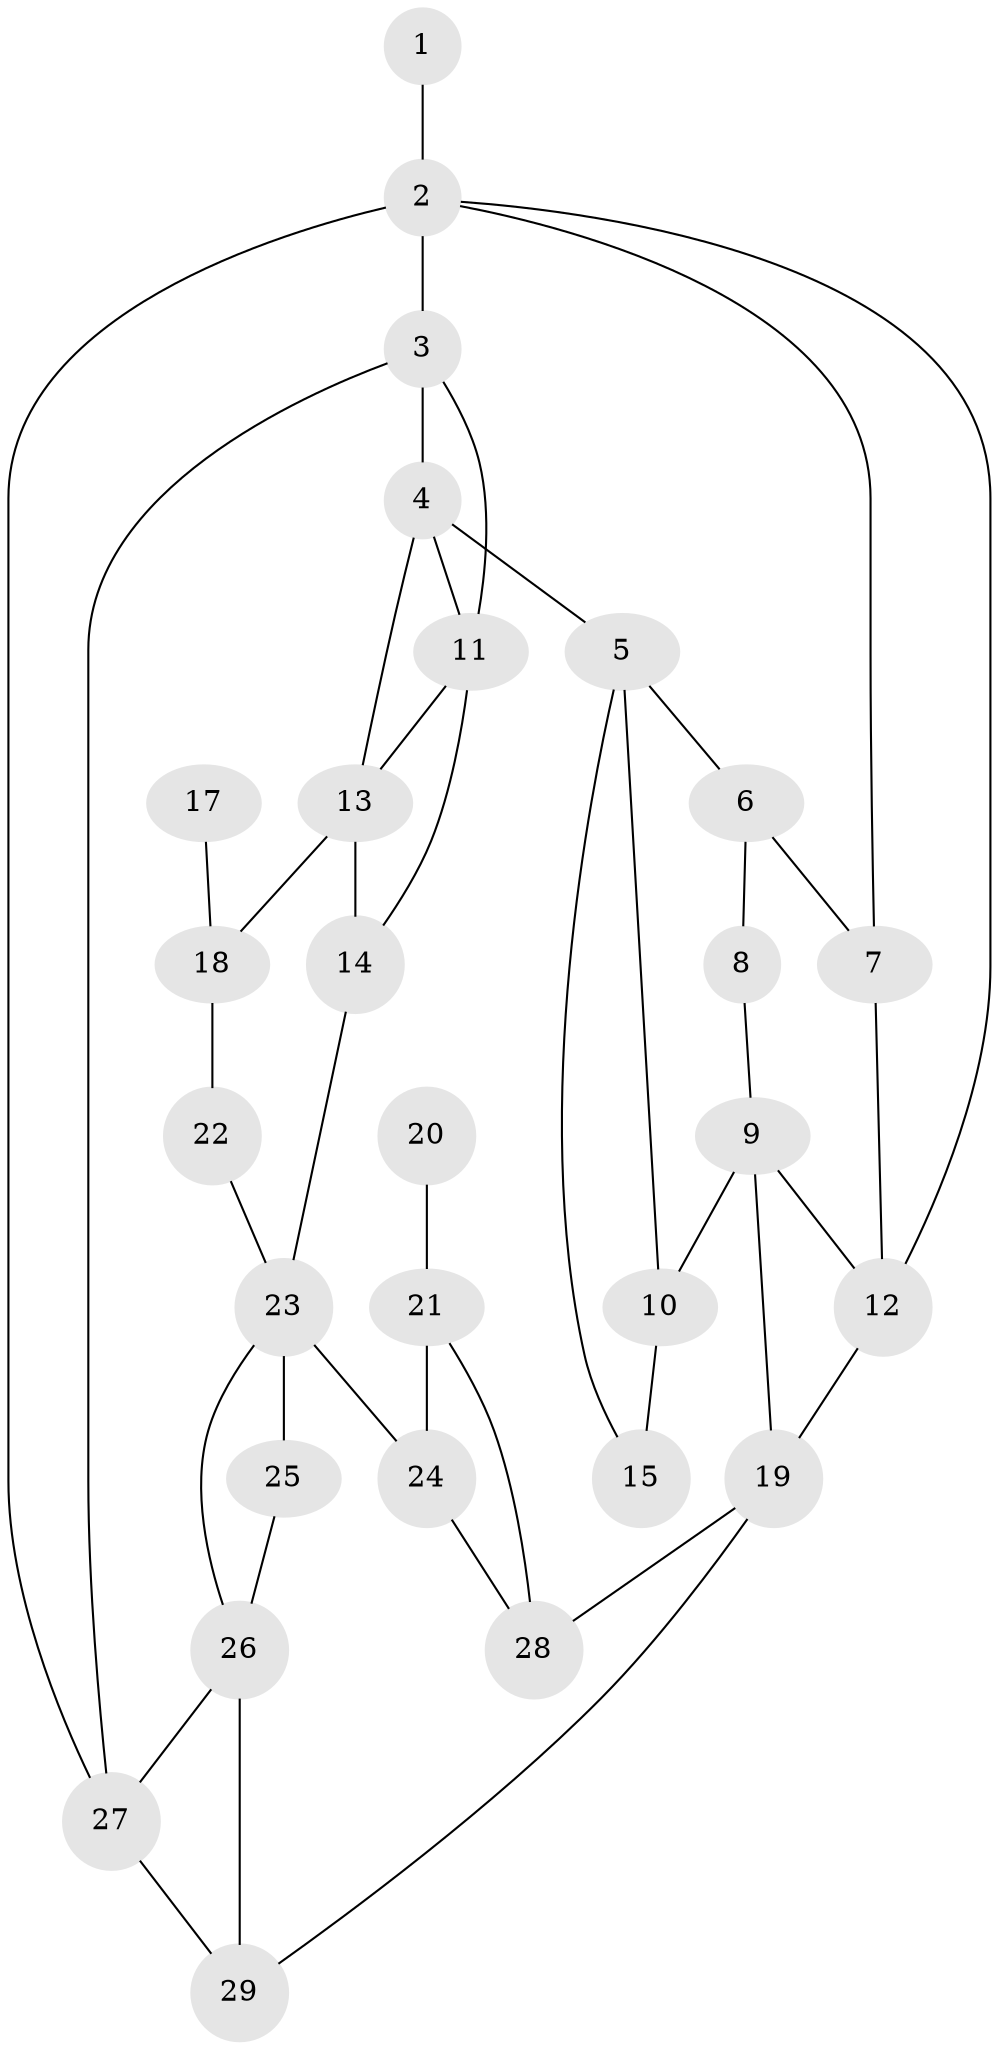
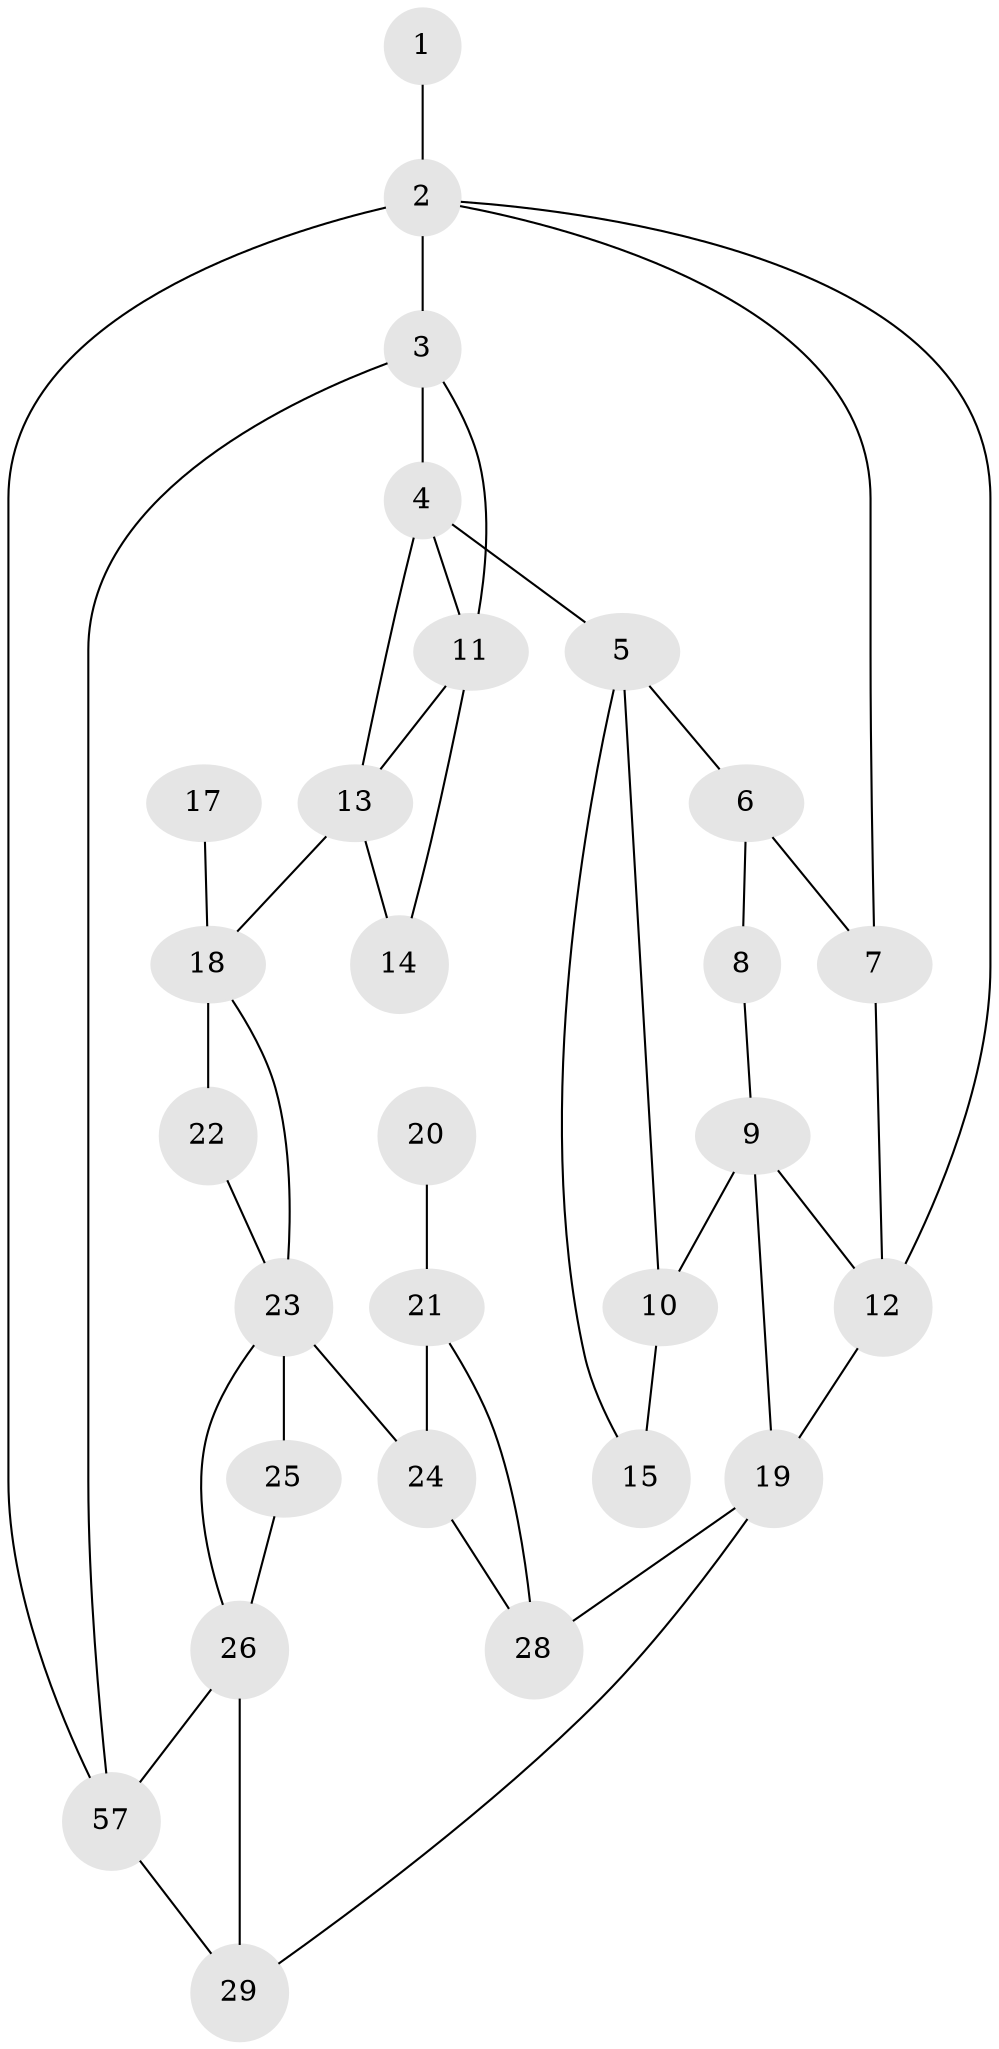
edge "14" -- "23": now "18" -- "23"
node "27": label "27" -> "57"
